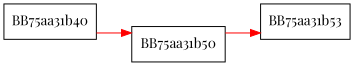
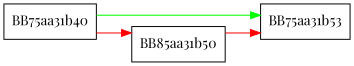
edge "BB75aa31b40" -> "BB75aa31b53": added
node "BB75aa31b50": label "BB75aa31b50" -> "BB85aa31b50"
